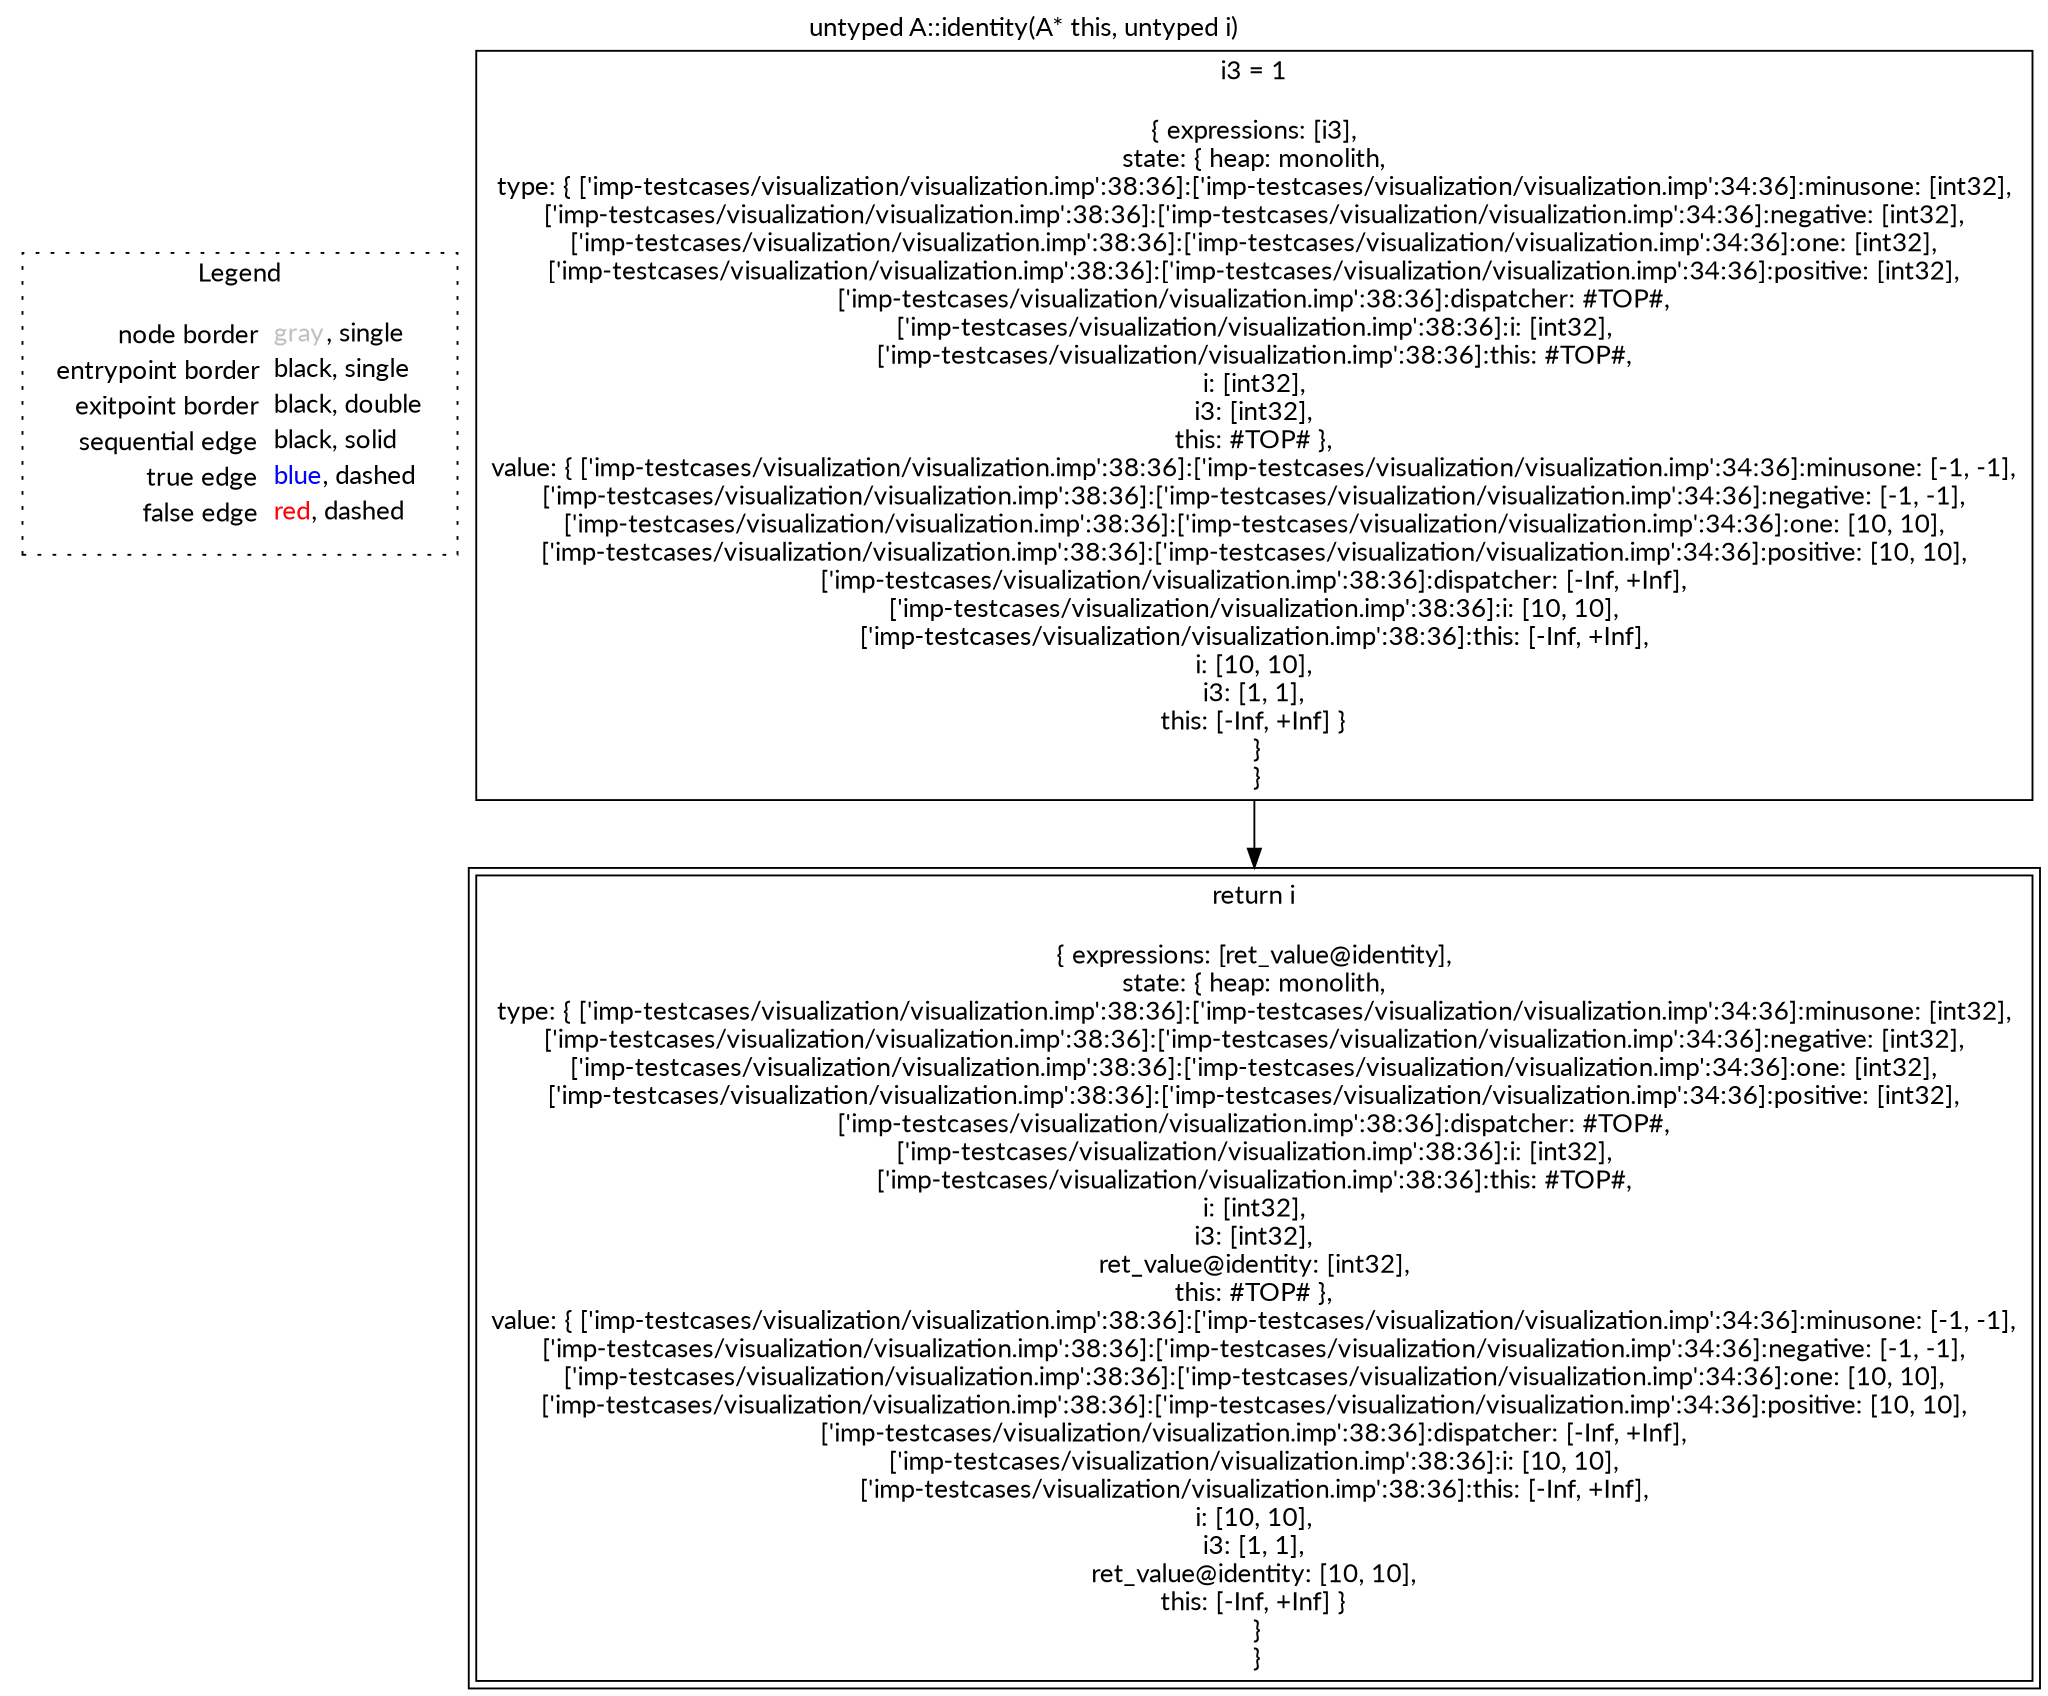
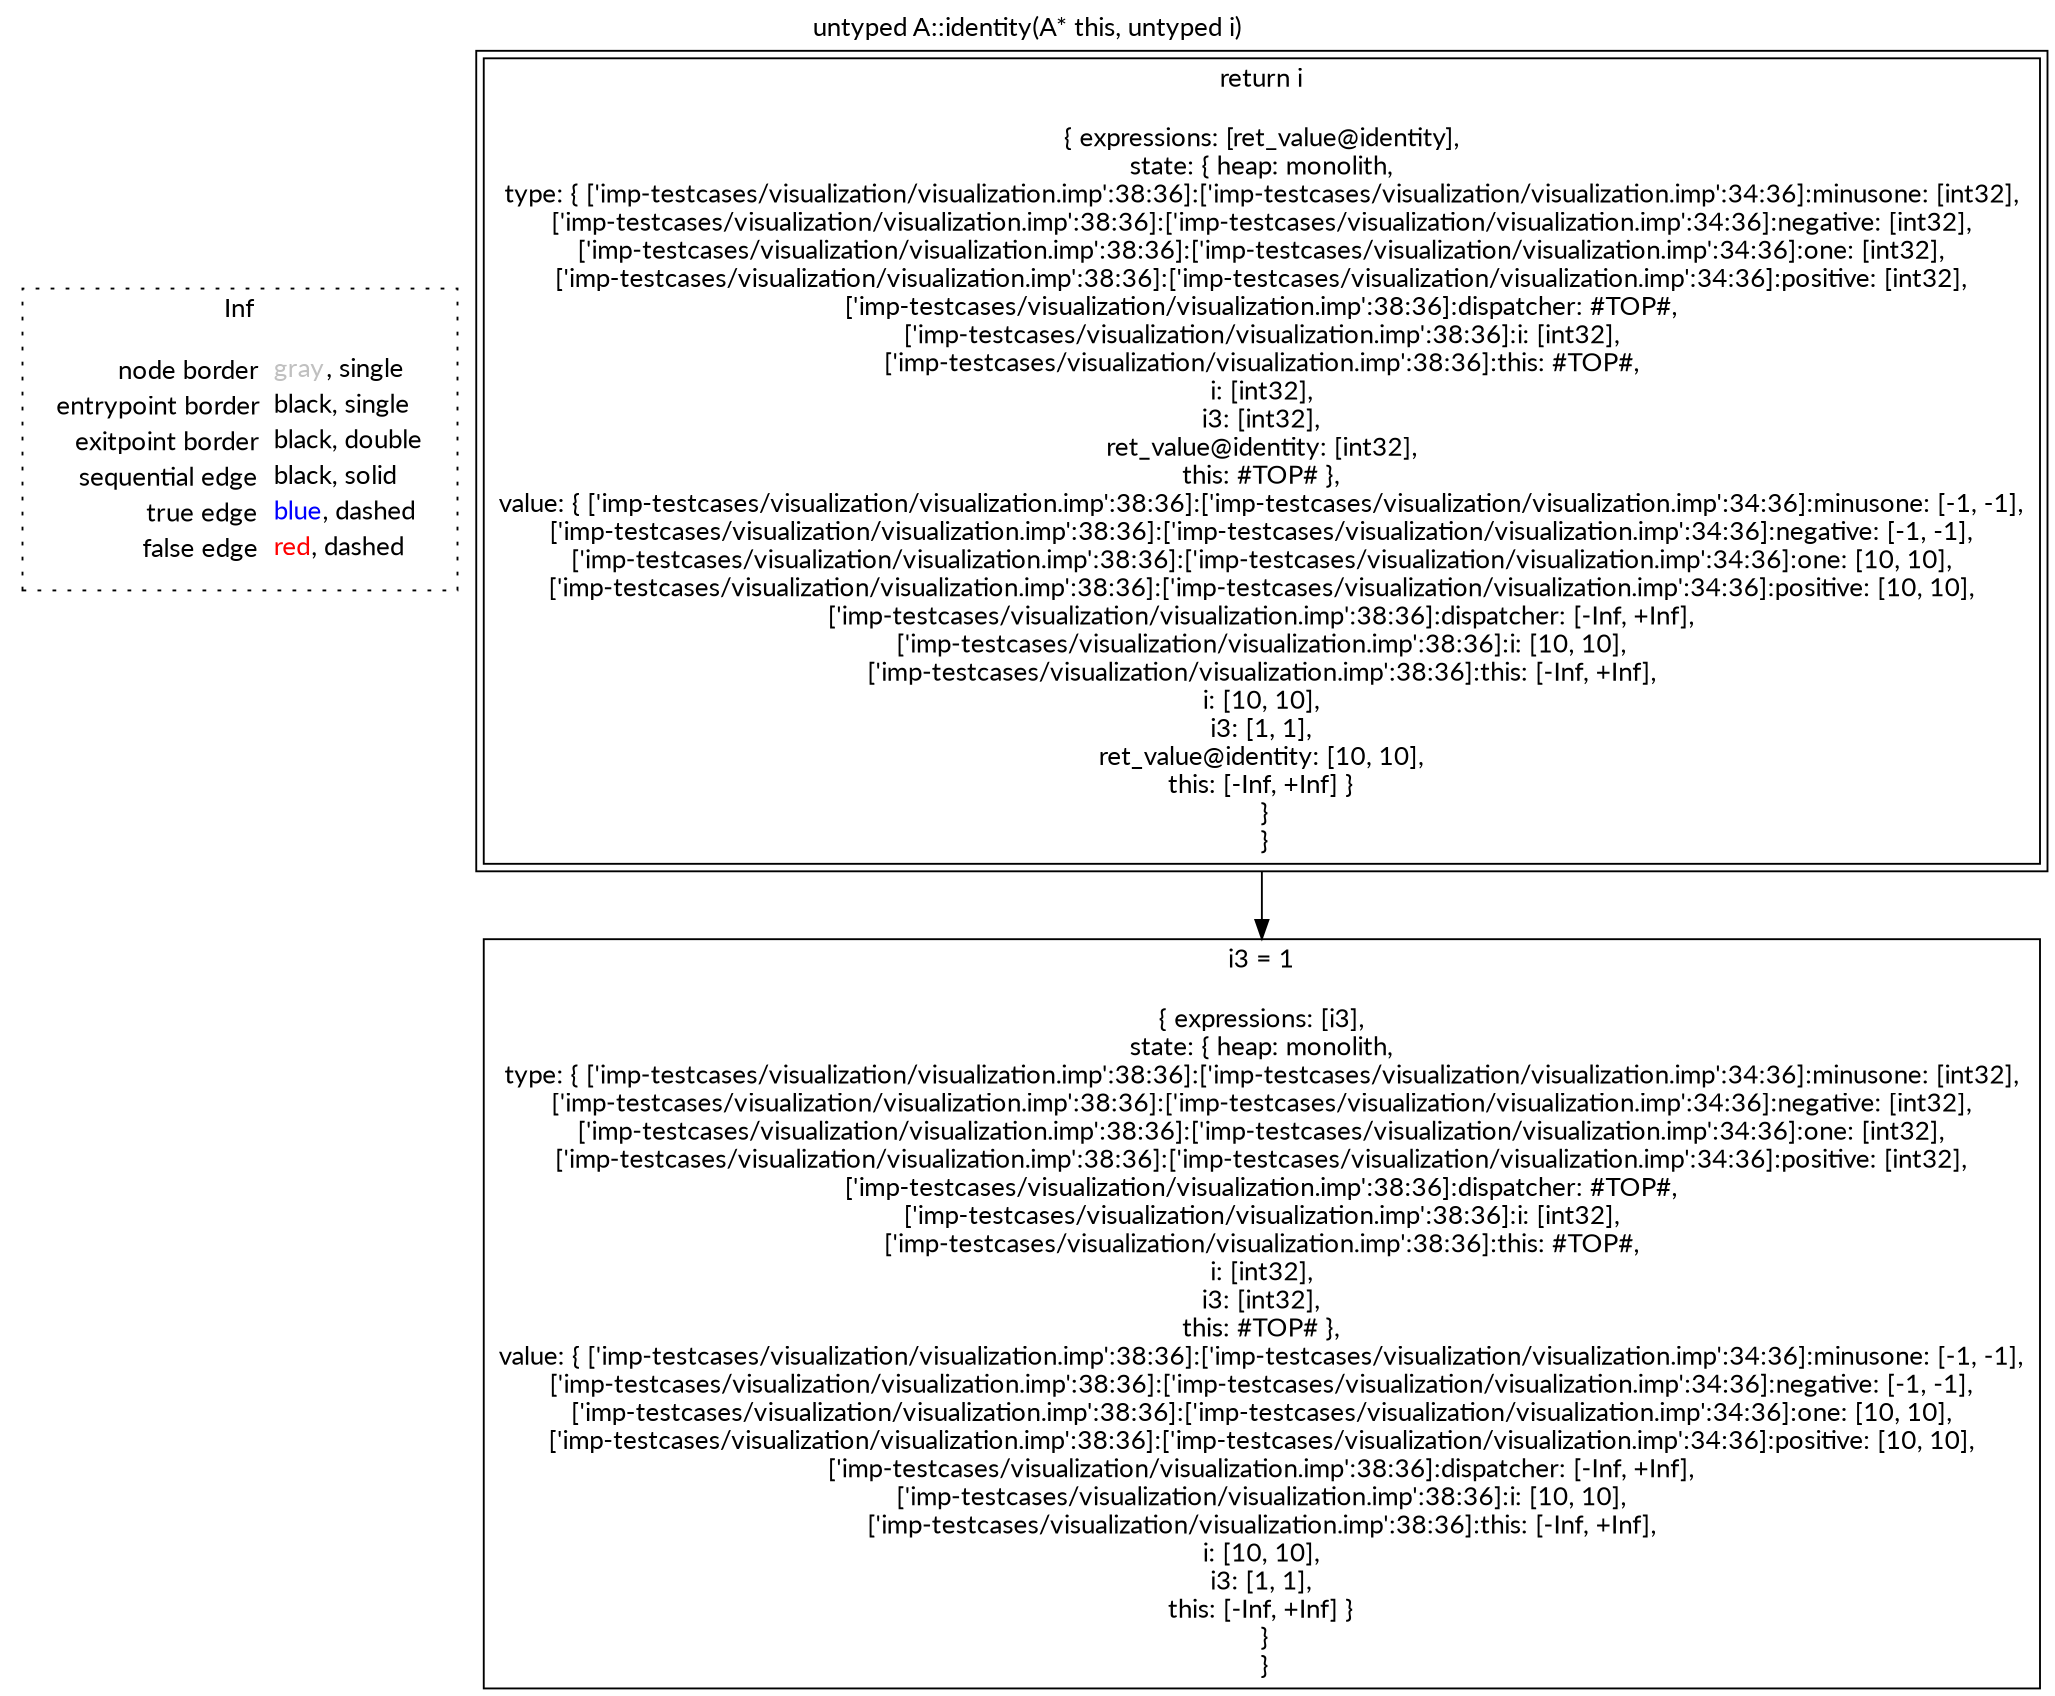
cluster "Legend": label "Legend" -> "Inf"
edge "i3 = 1" -> "return i": reversed
